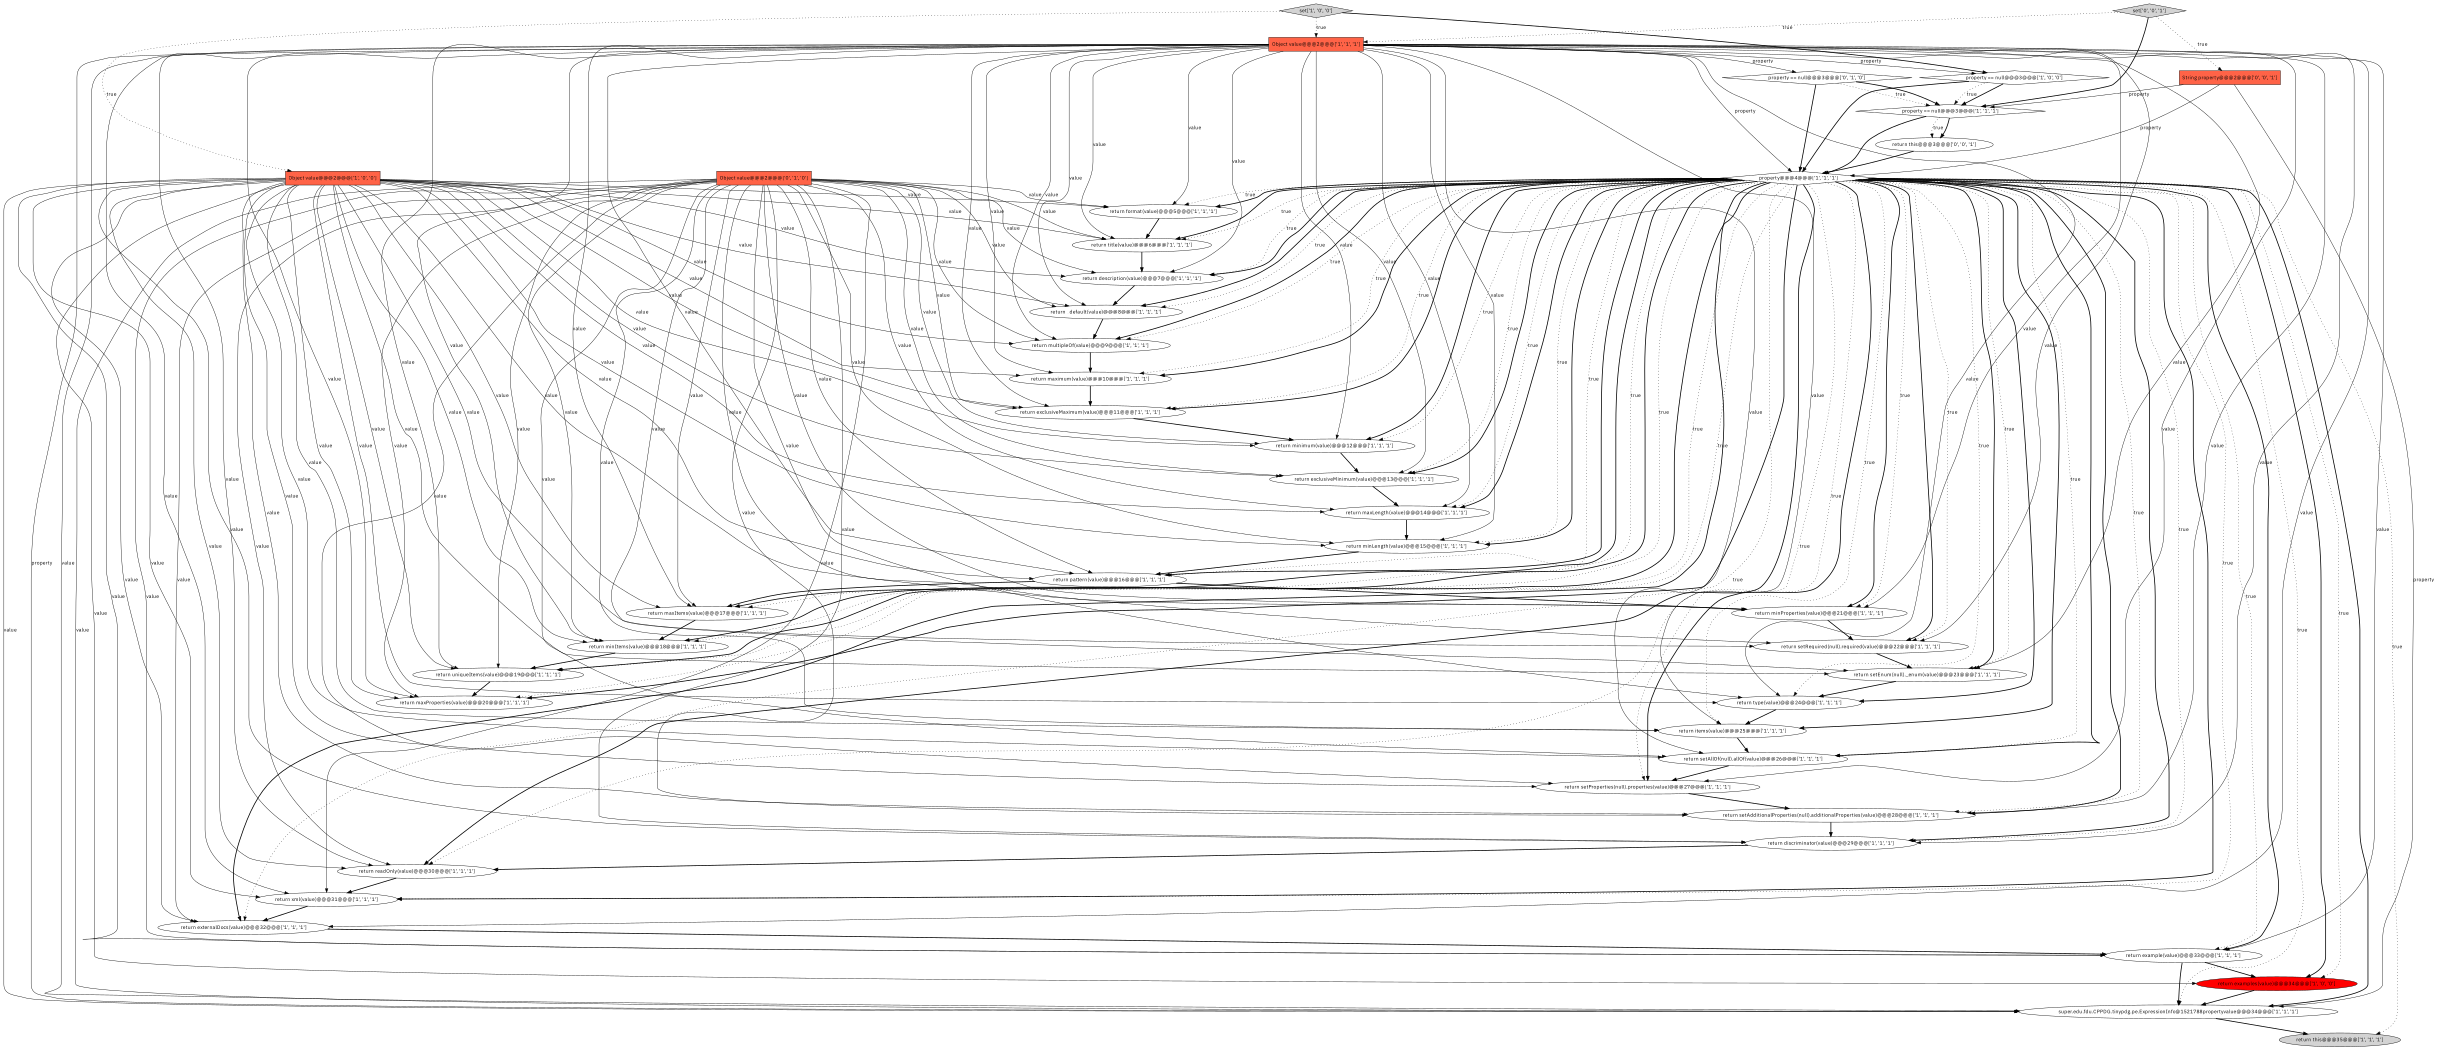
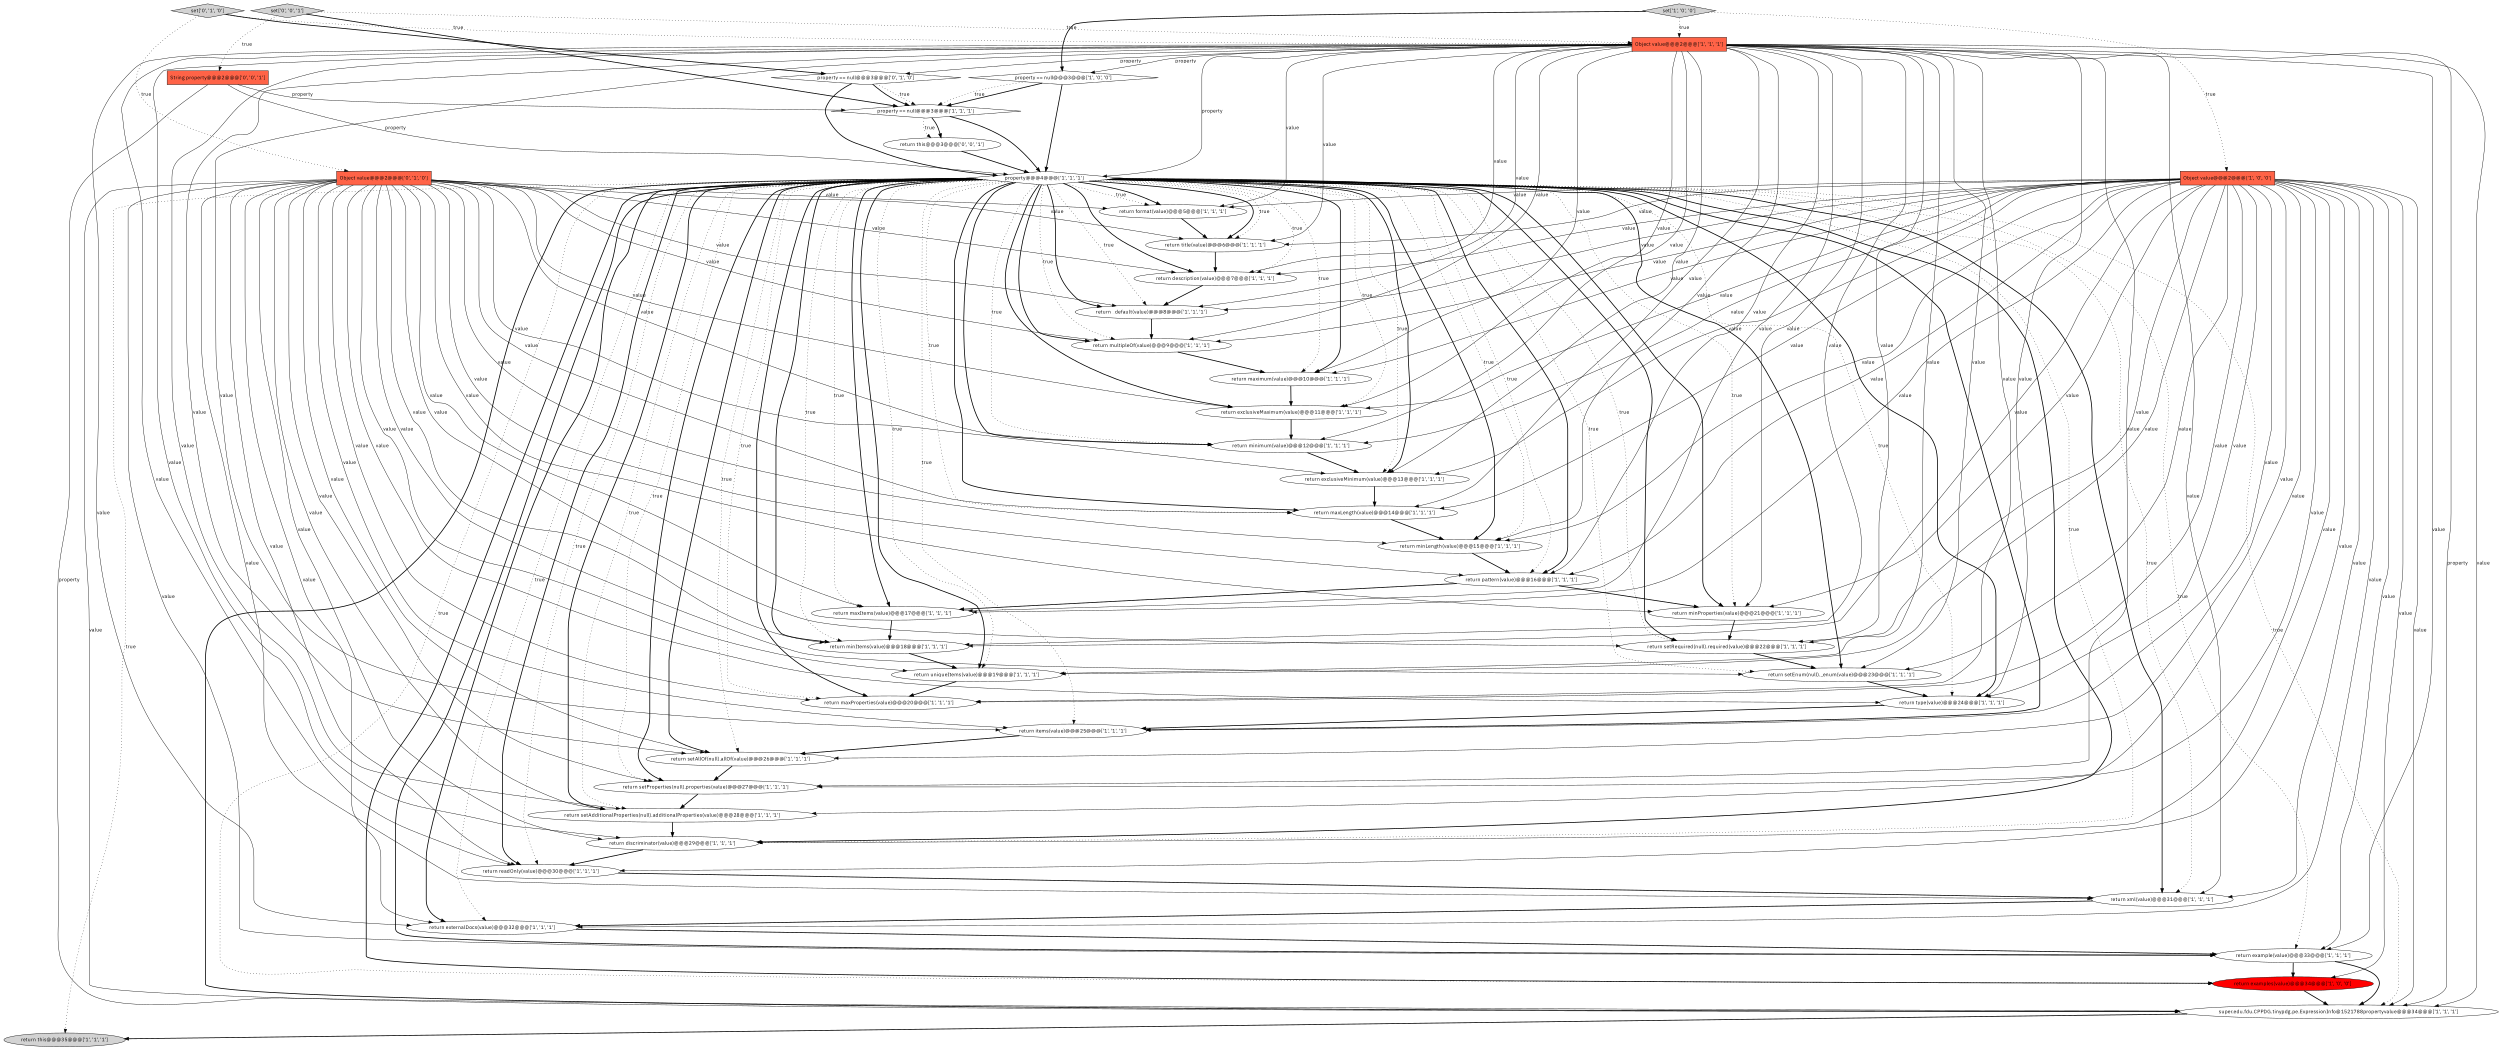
node "set['0', '1', '0']": added
